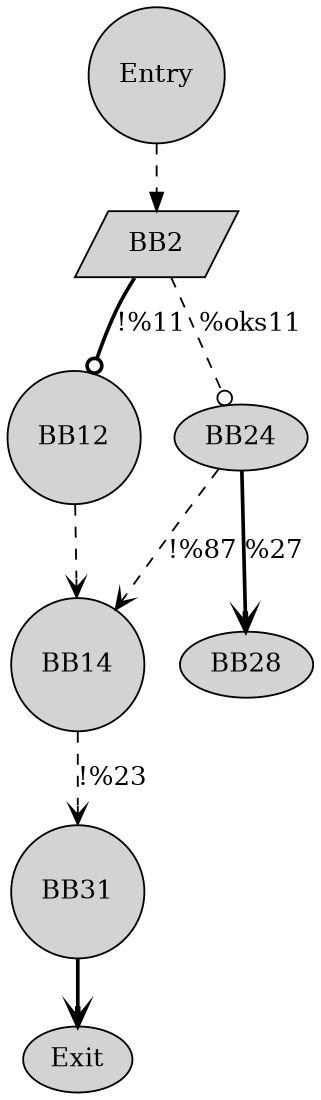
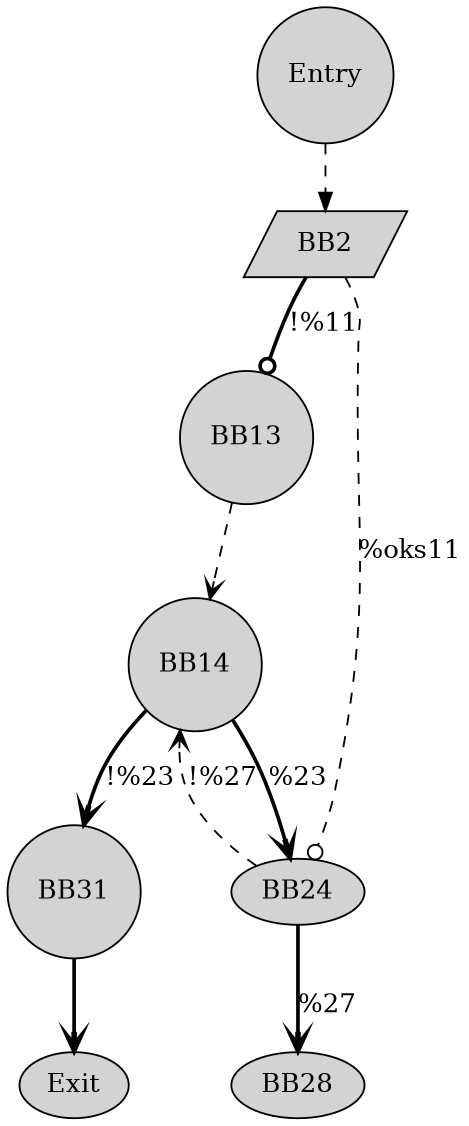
node "BB12": label "BB12" -> "BB13"
edge "BB24" -> "BB14": label "!%87" -> "!%27"
edge "BB14" -> "BB31": style dashed -> bold
edge "BB14" -> "BB24": added, label "%23"
